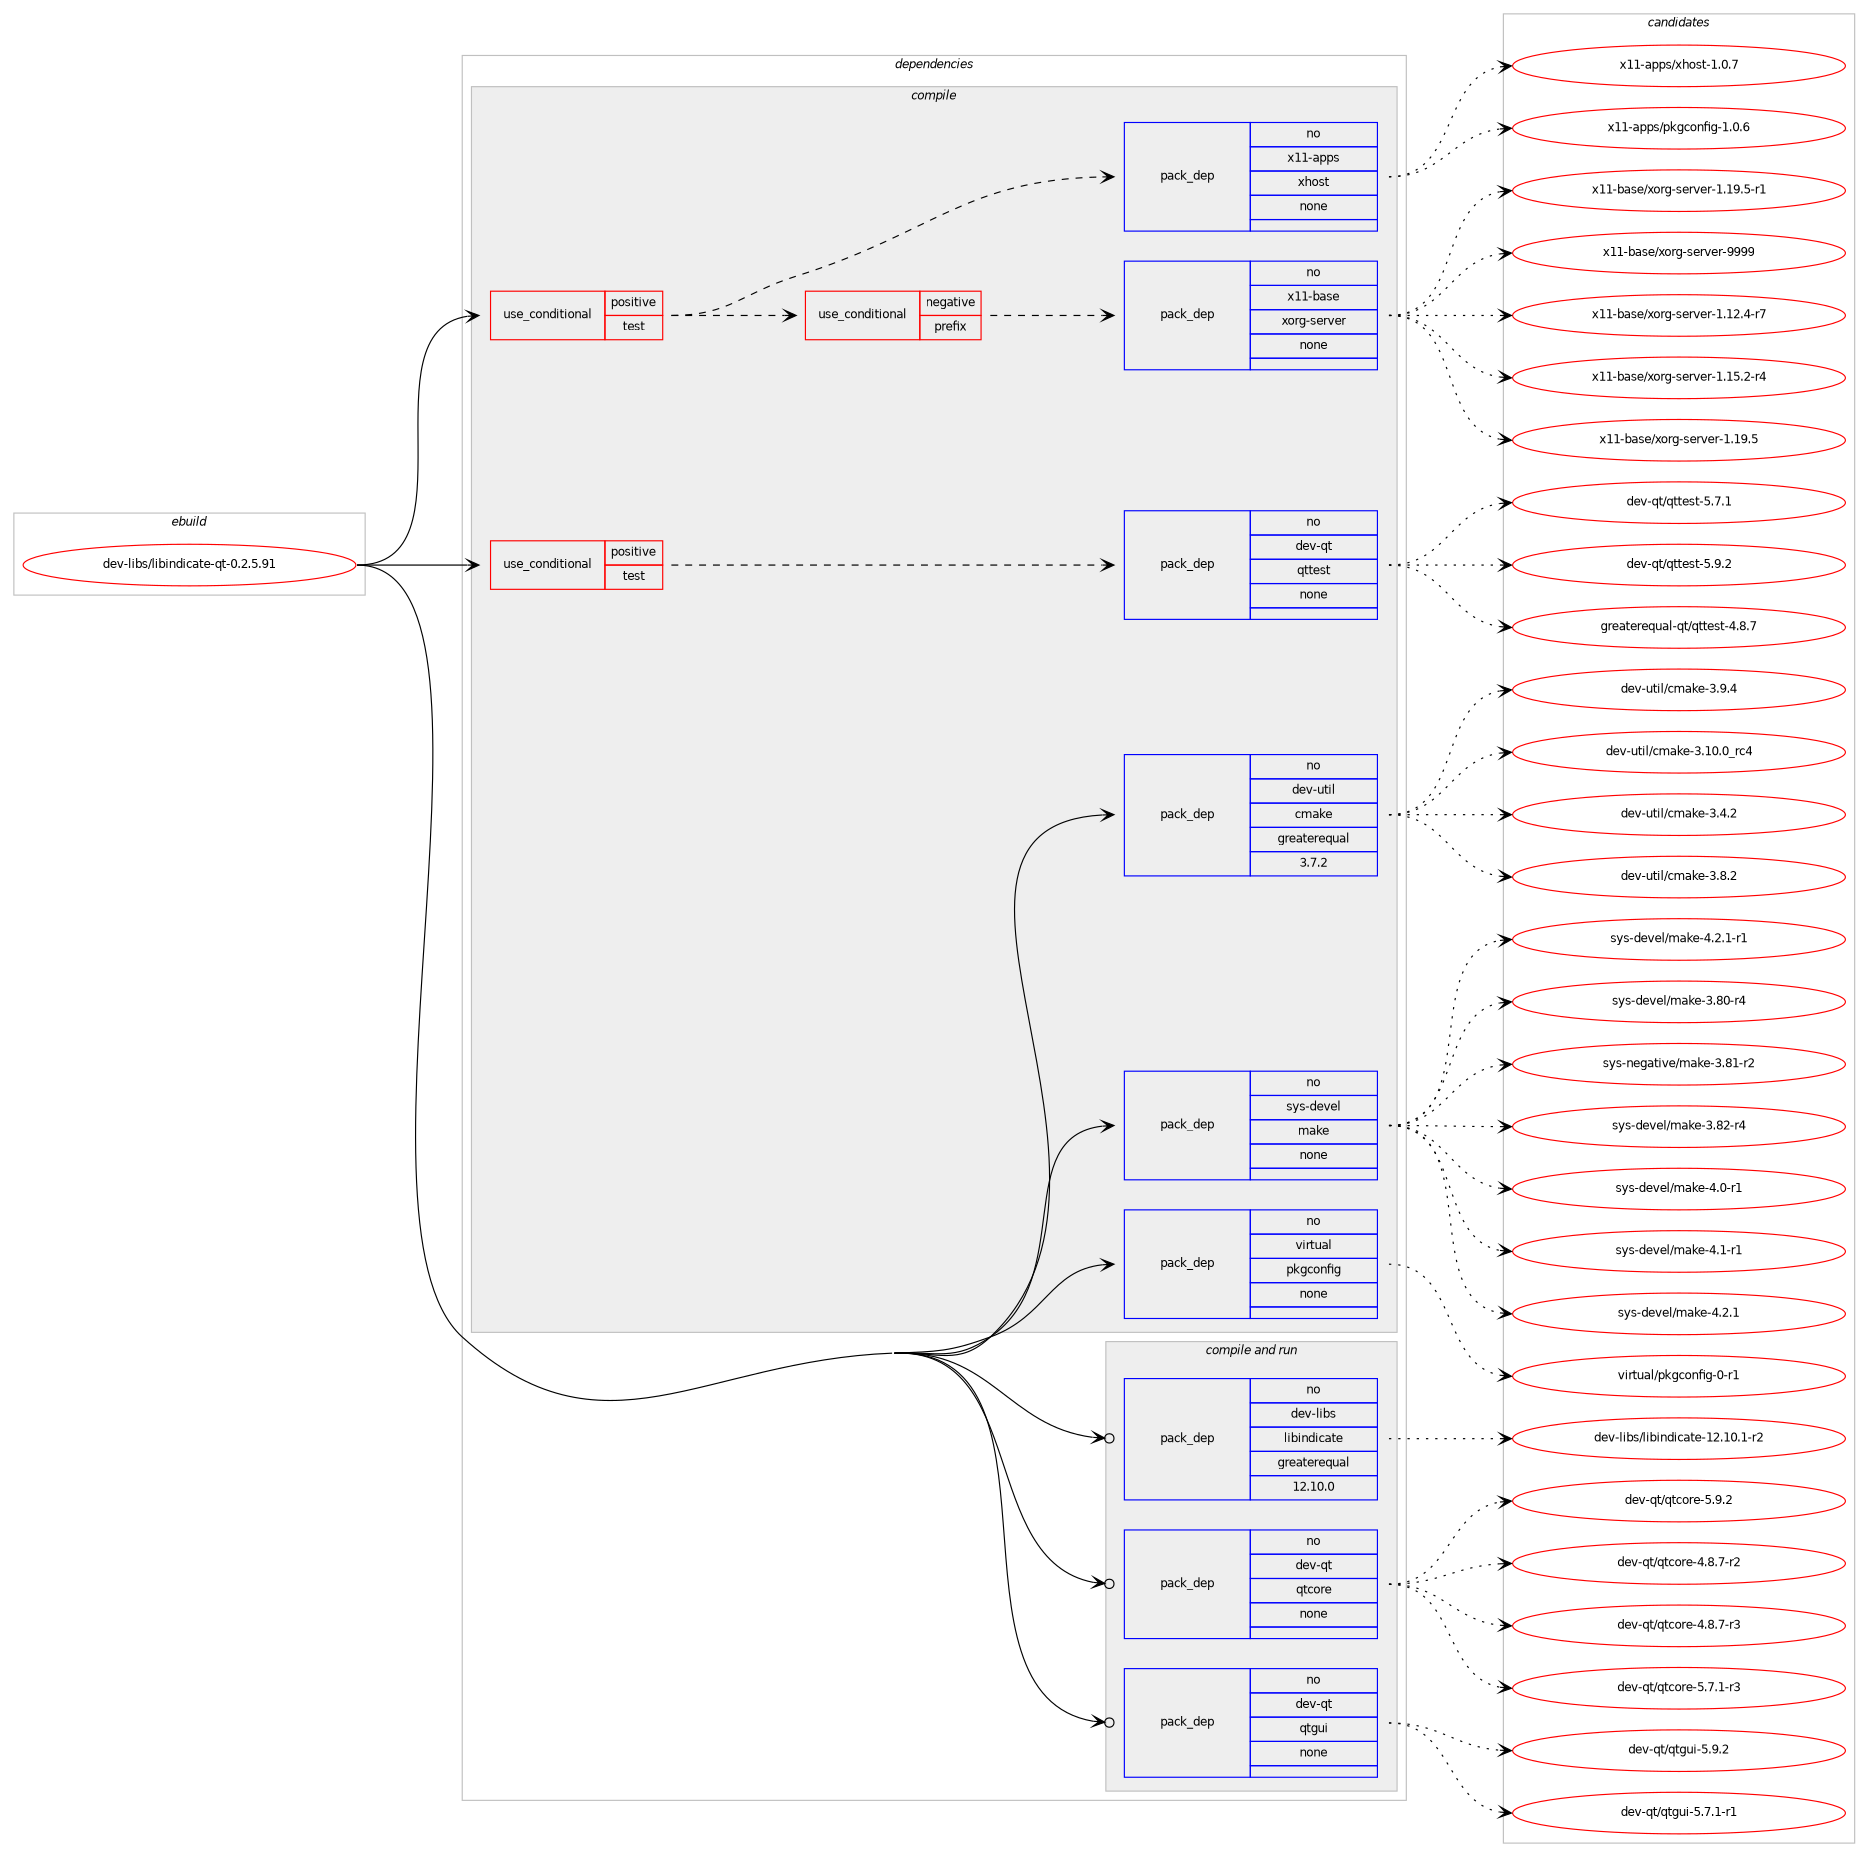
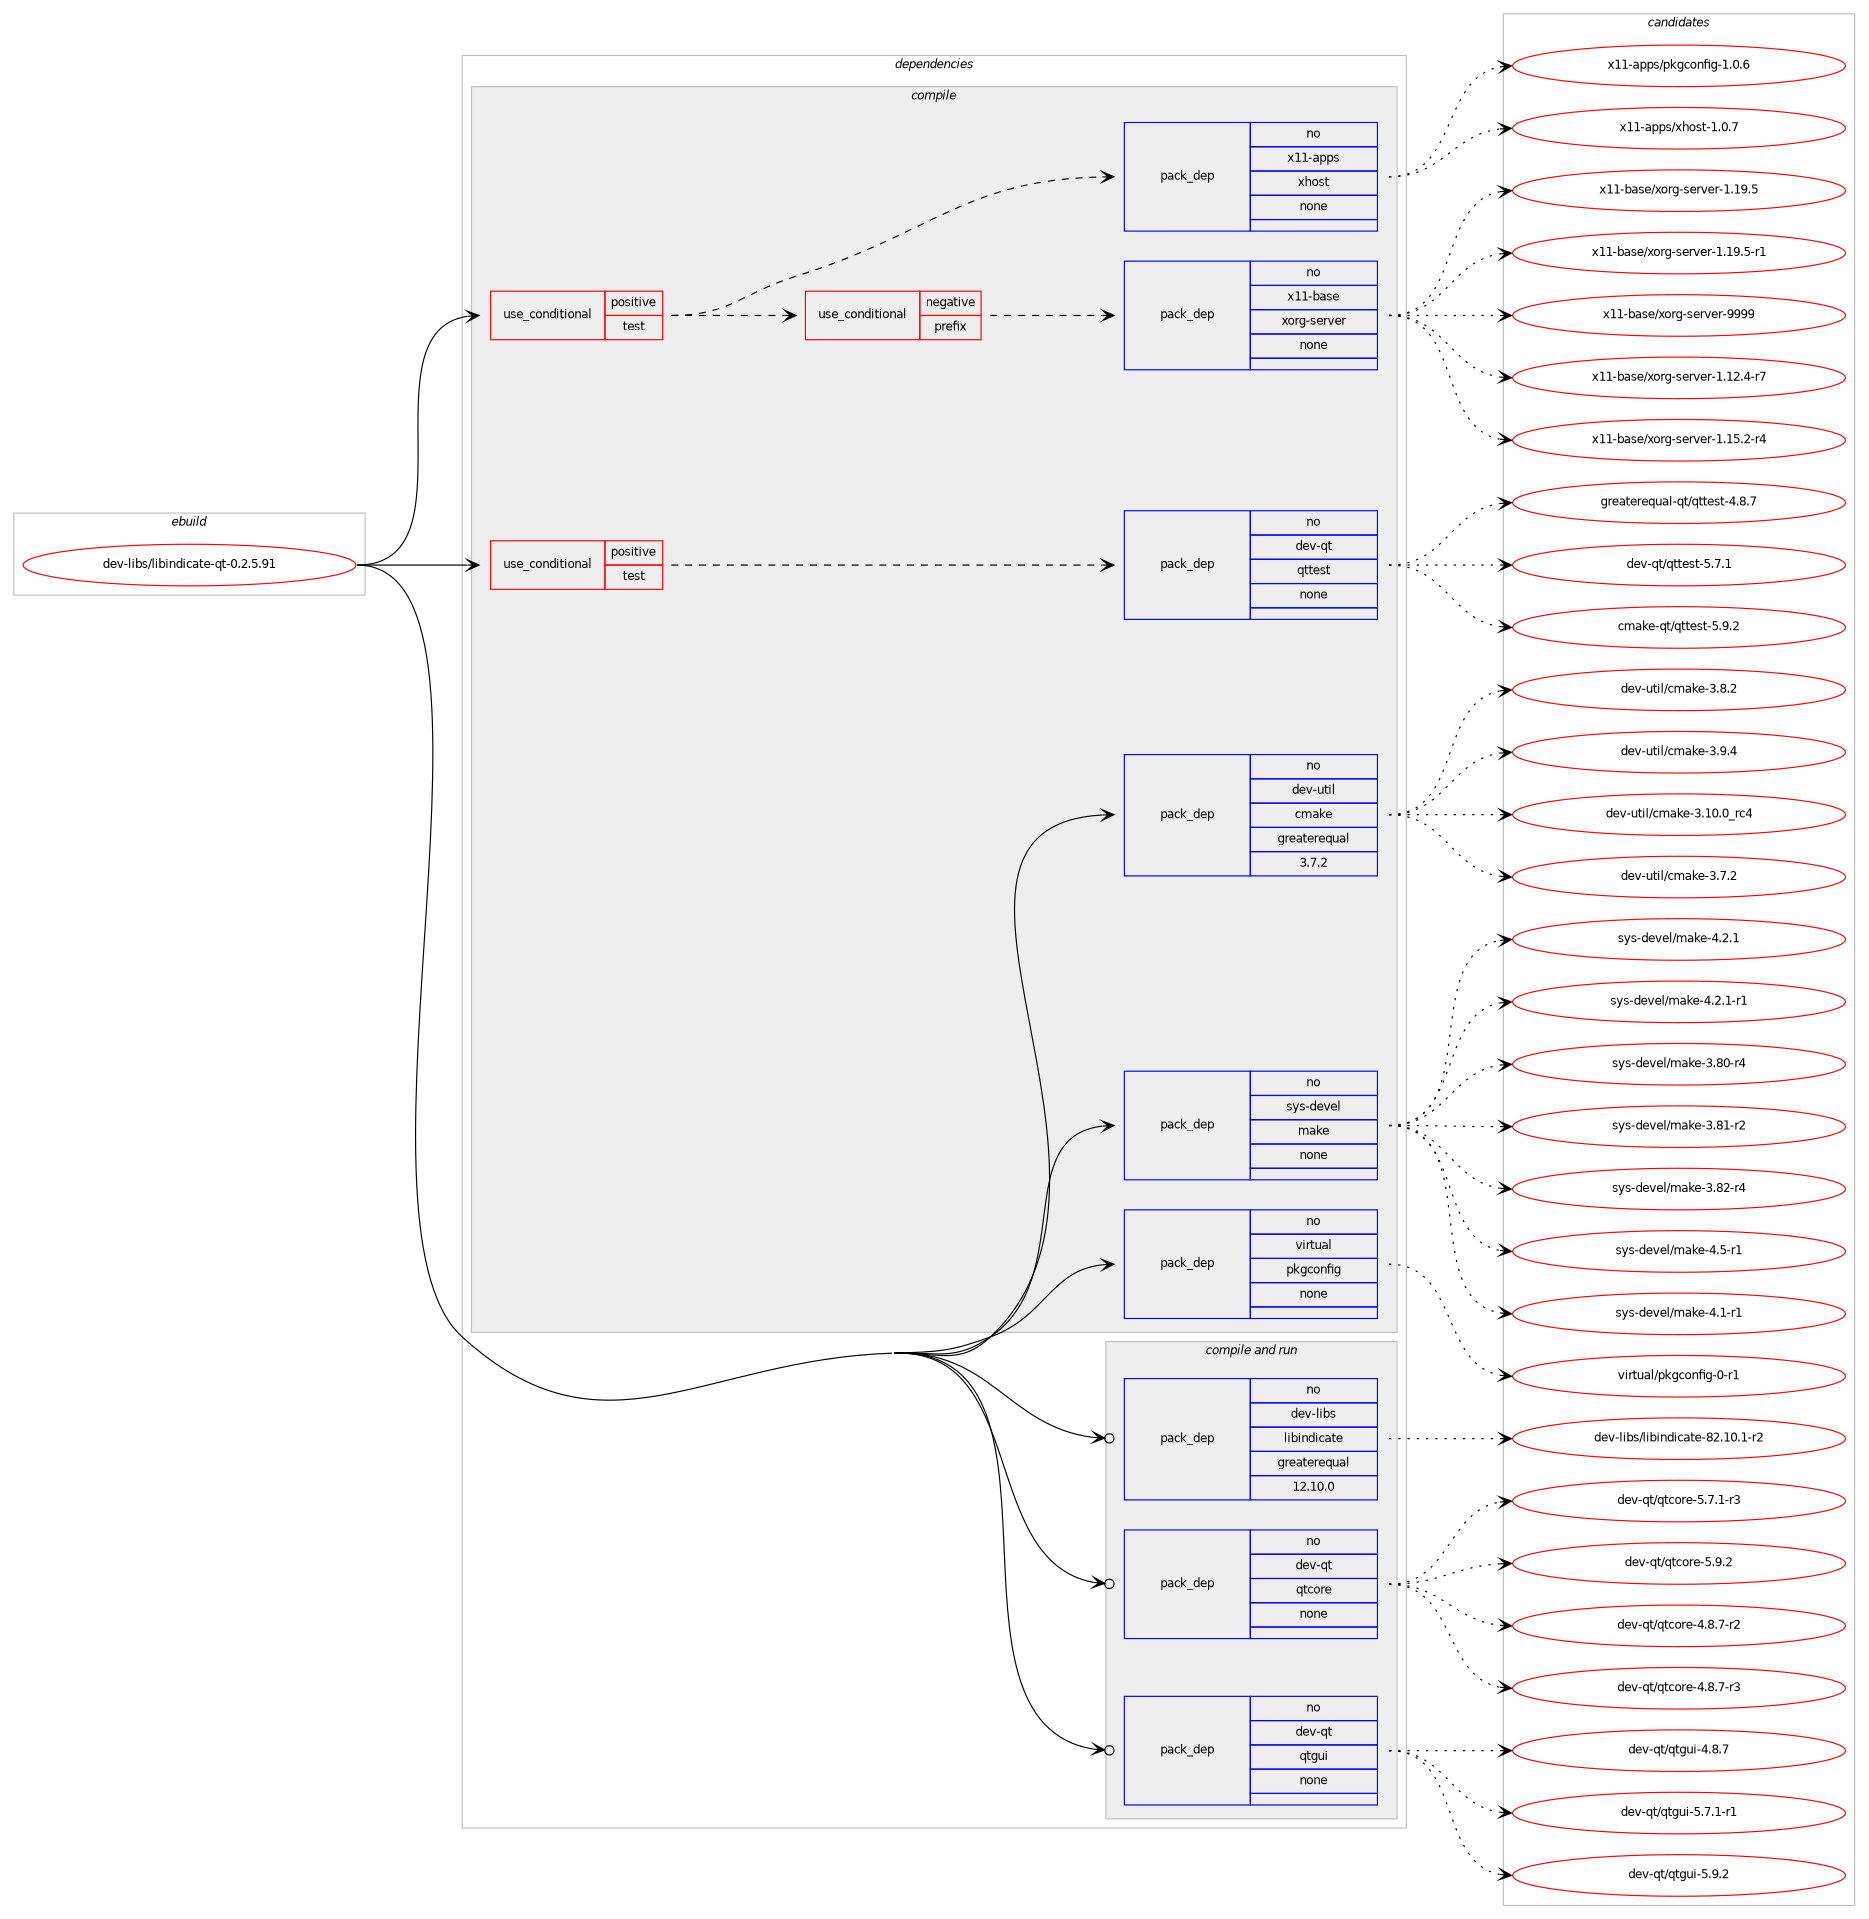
node "dev-qt/qttest-5.9.2": label "dev-qt/qttest-5.9.2" -> "cmake-qt/qttest-5.9.2"
node "dev-util/cmake-3.4.2": label "dev-util/cmake-3.4.2" -> "dev-util/cmake-3.7.2"
node "sys-negative/make-3.81-r2": label "sys-negative/make-3.81-r2" -> "sys-devel/make-3.81-r2"
node "sys-devel/make-4.0-r1": label "sys-devel/make-4.0-r1" -> "sys-devel/make-4.5-r1"
node "dev-libs/libindicate-12.10.1-r2": label "dev-libs/libindicate-12.10.1-r2" -> "dev-libs/libindicate-82.10.1-r2"
node "dev-qt/qtgui-4.8.7": added
